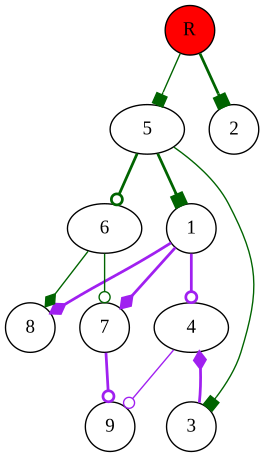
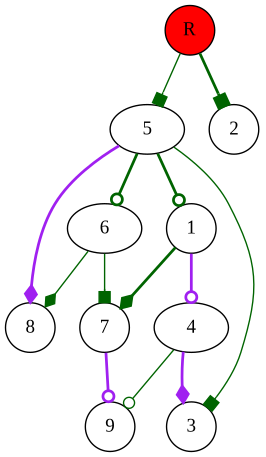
edge "5" -> "1": arrowhead box -> odot
edge "6" -> "7": arrowhead odot -> box
edge "1" -> "7": color purple -> darkgreen
edge "1" -> "8": now "5" -> "8"
edge "4" -> "9": color purple -> darkgreen
edge "3" -> "4": reversed
